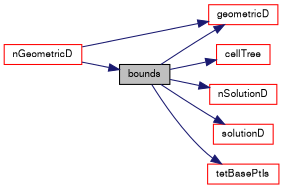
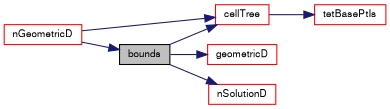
edge "nGeometricD" -> "geometricD": now "nGeometricD" -> "cellTree"
edge "bounds" -> "tetBasePtIs": now "cellTree" -> "tetBasePtIs"
node "solutionD": removed
